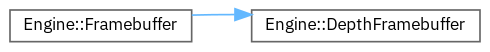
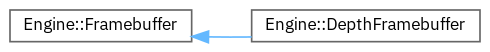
edge "Engine::Framebuffer" -> "Engine::DepthFramebuffer": reversed
